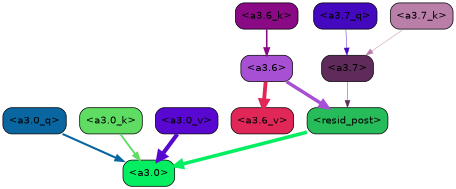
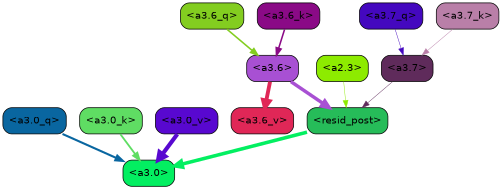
node "<a3.6_q>": added
node "<a2.3>": added
